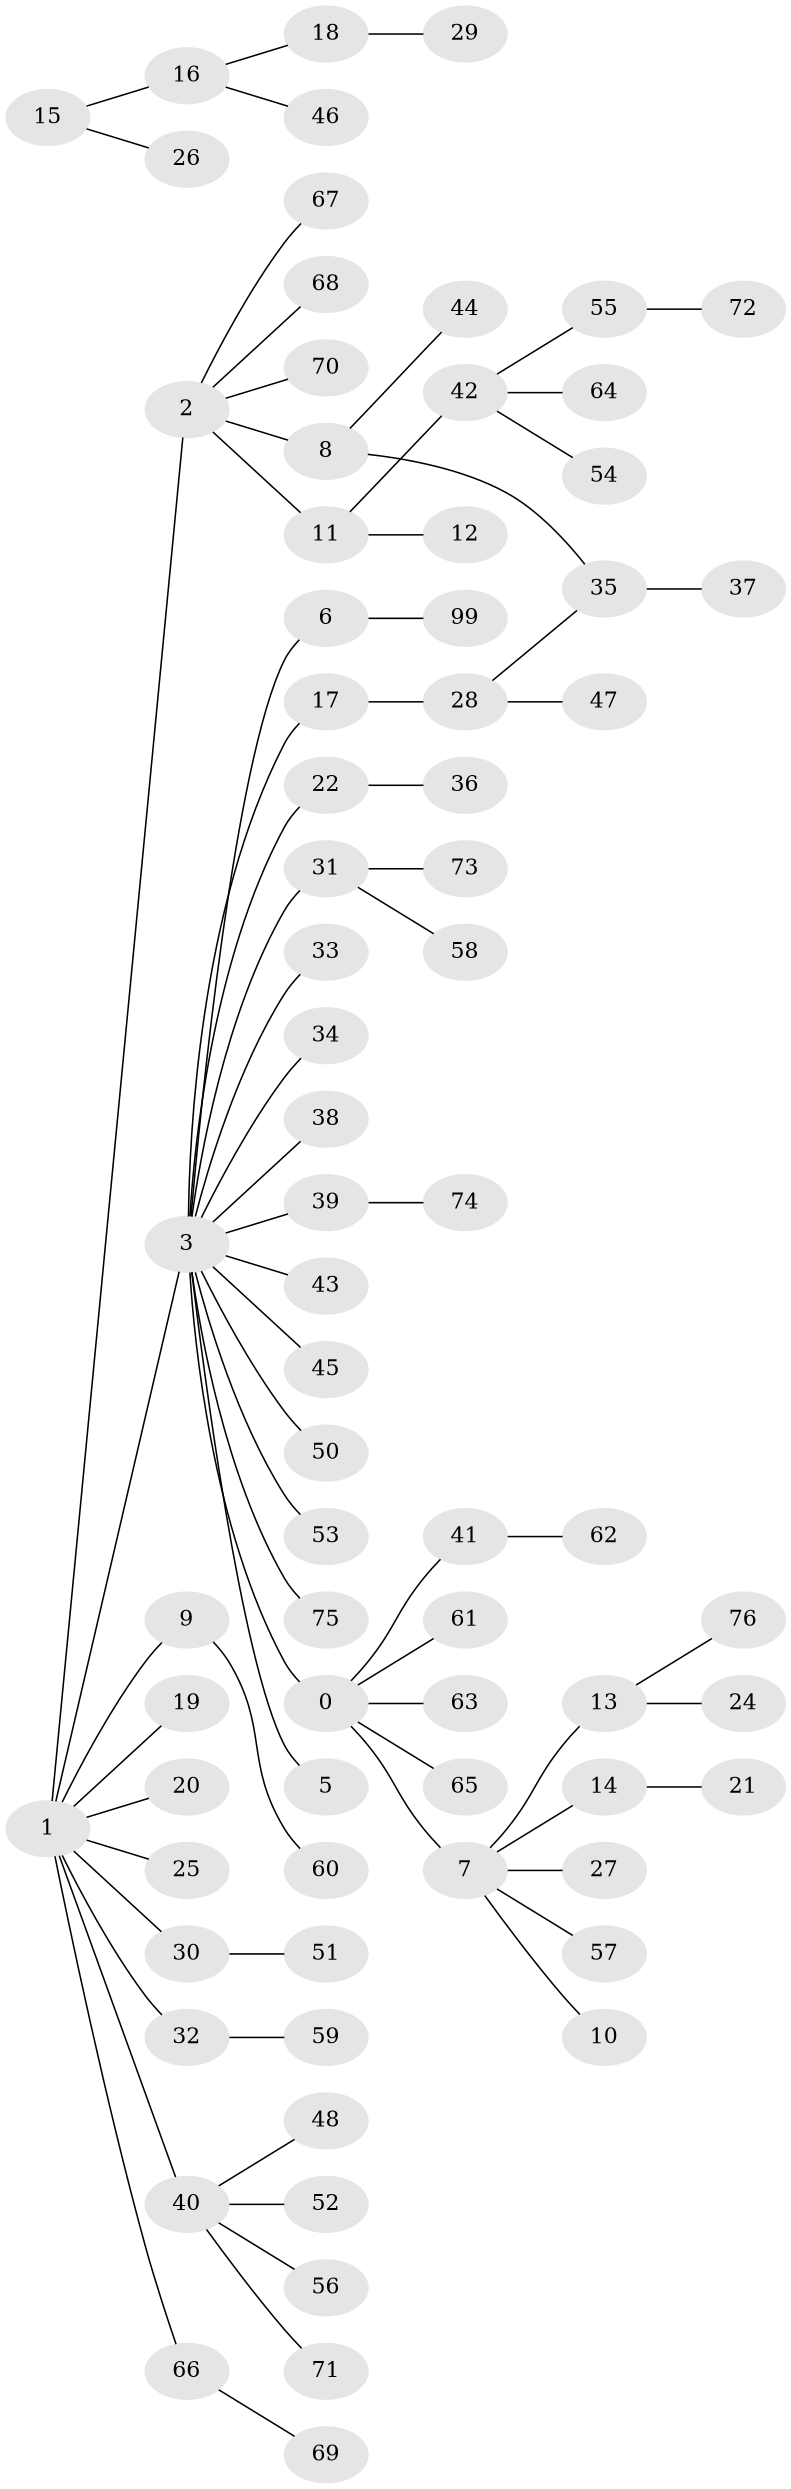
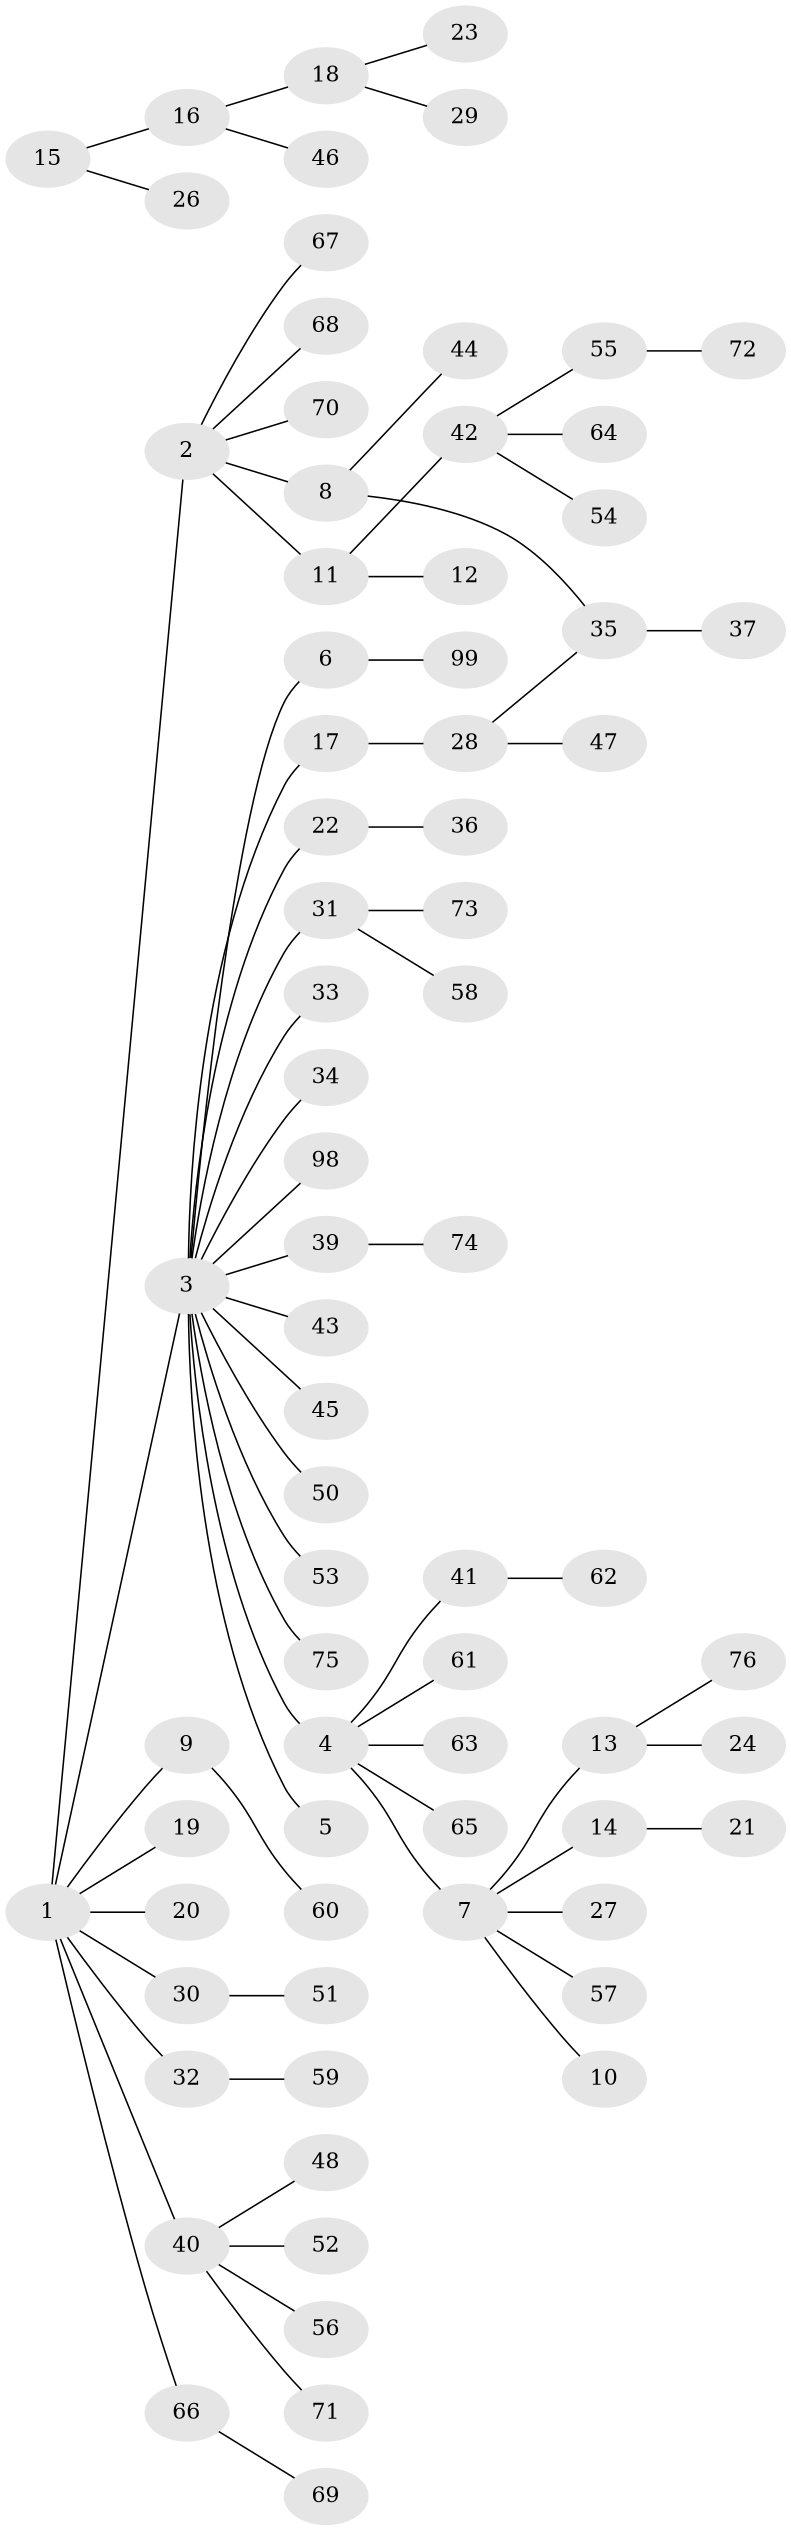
node "23": added
node "38": label "38" -> "98"
node "0": label "0" -> "4"
node "25": removed
